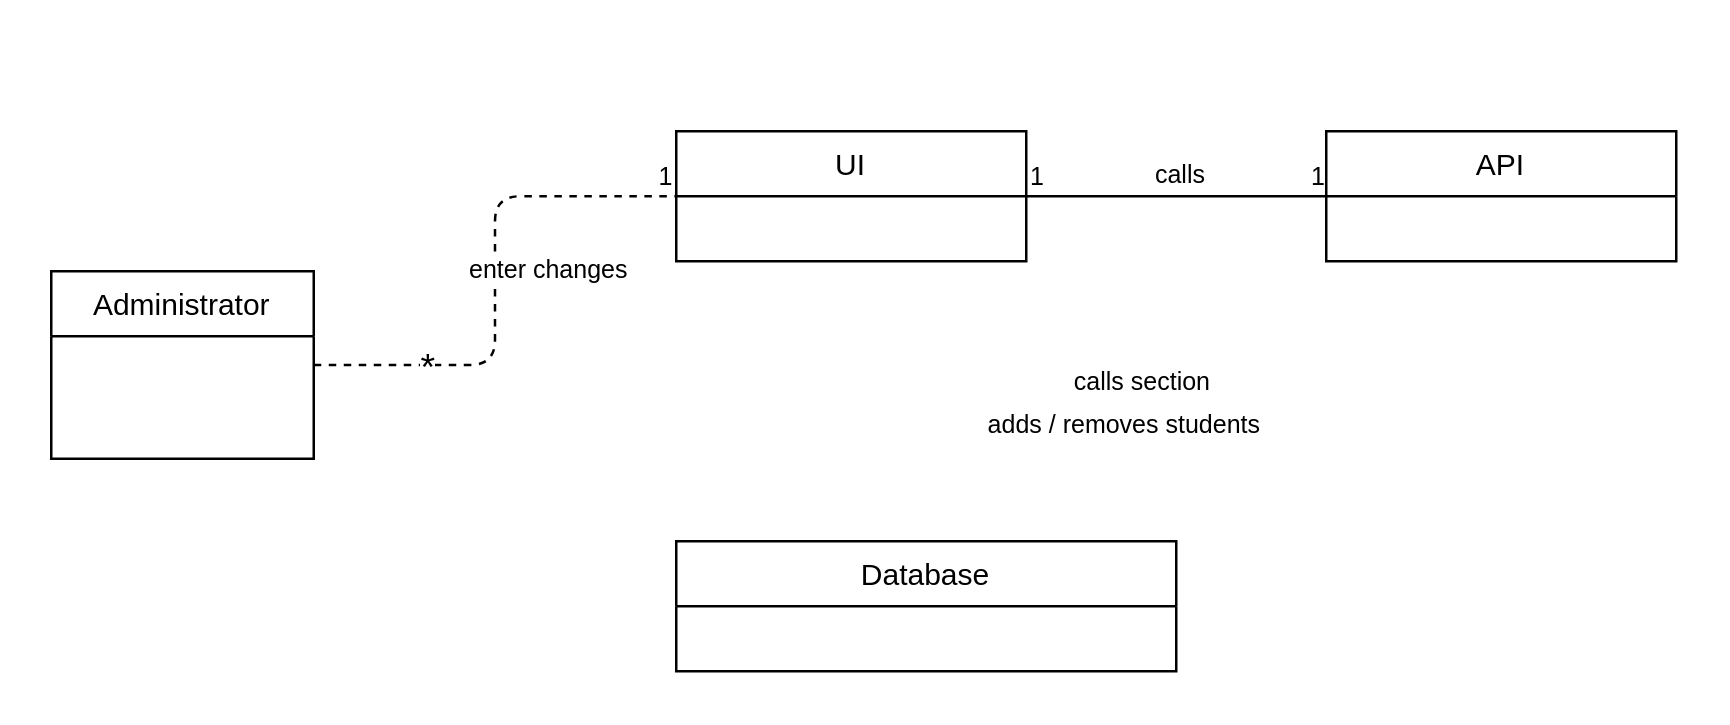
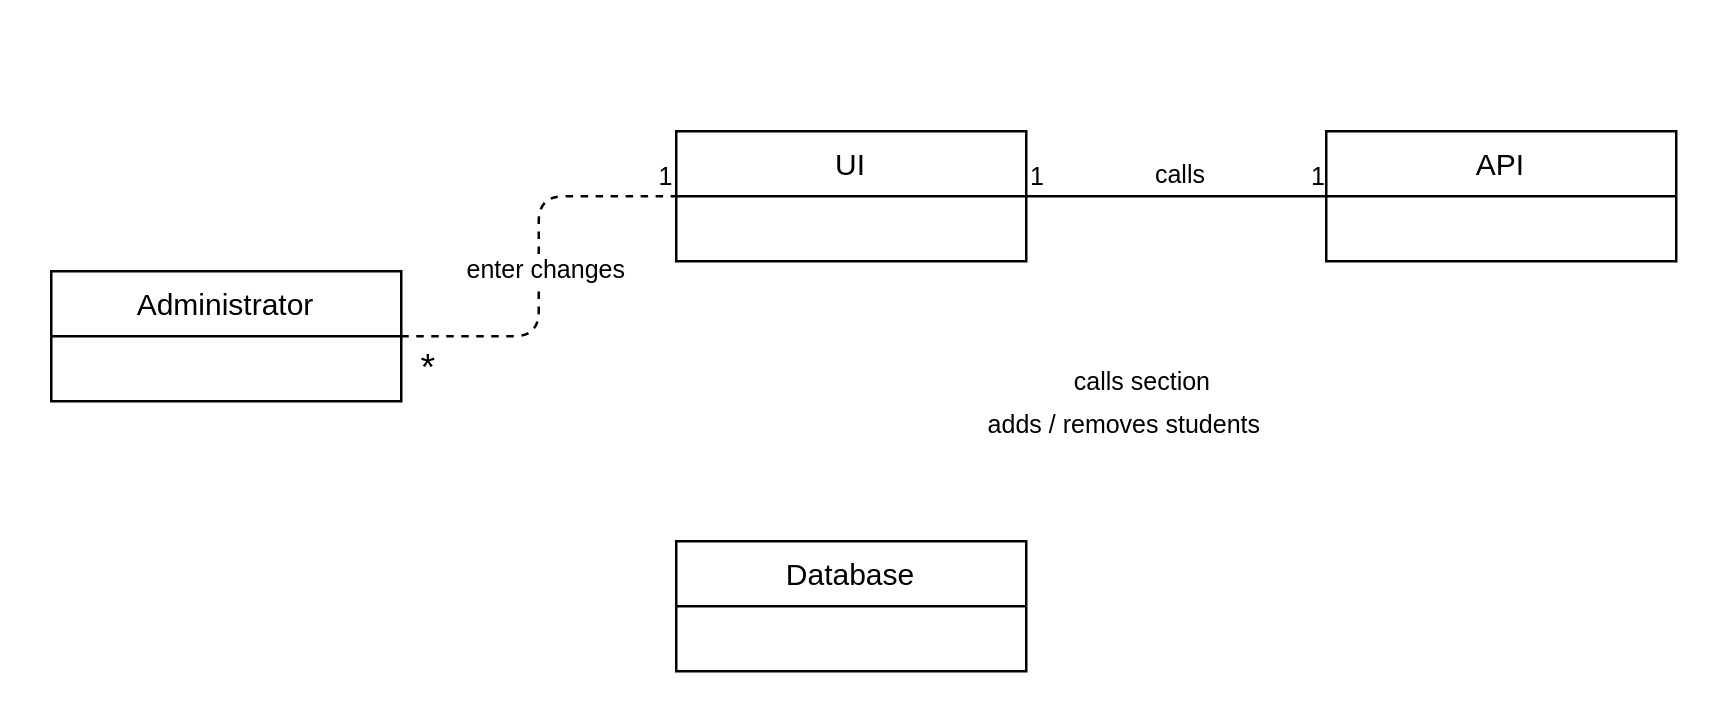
node "Administrator": size 263x188 -> 350x130
node "Database": size 500x130 -> 350x130
